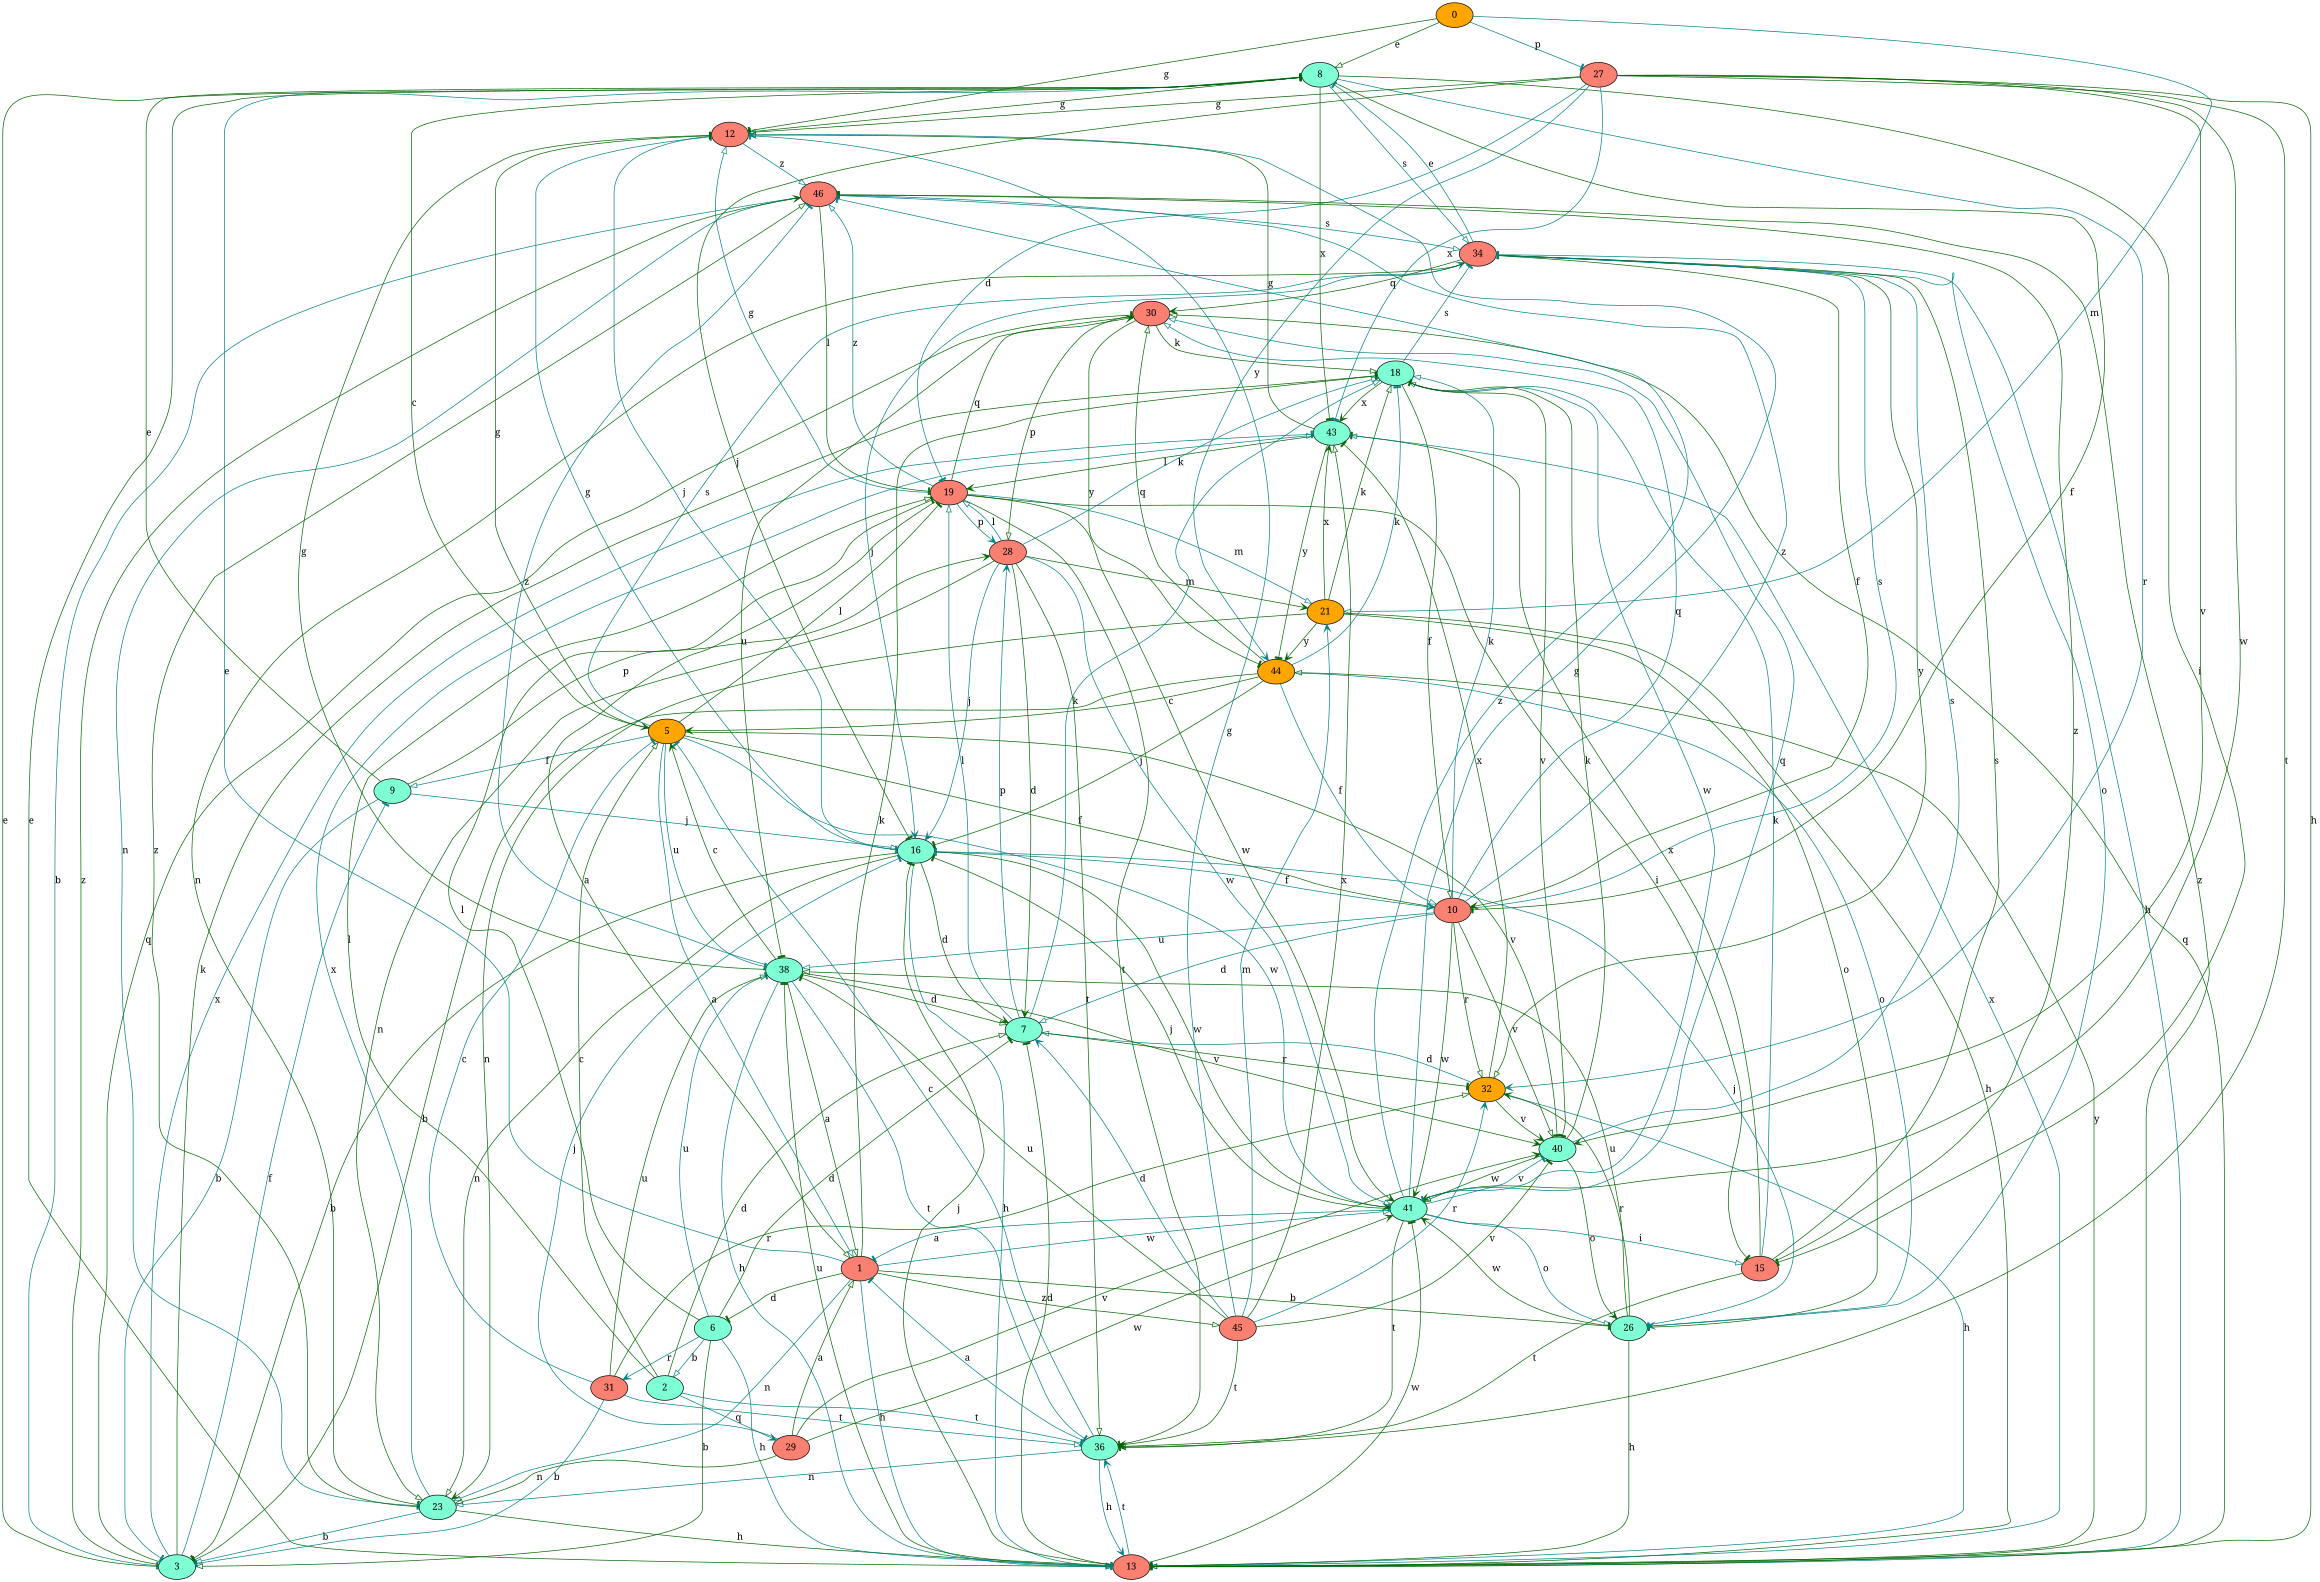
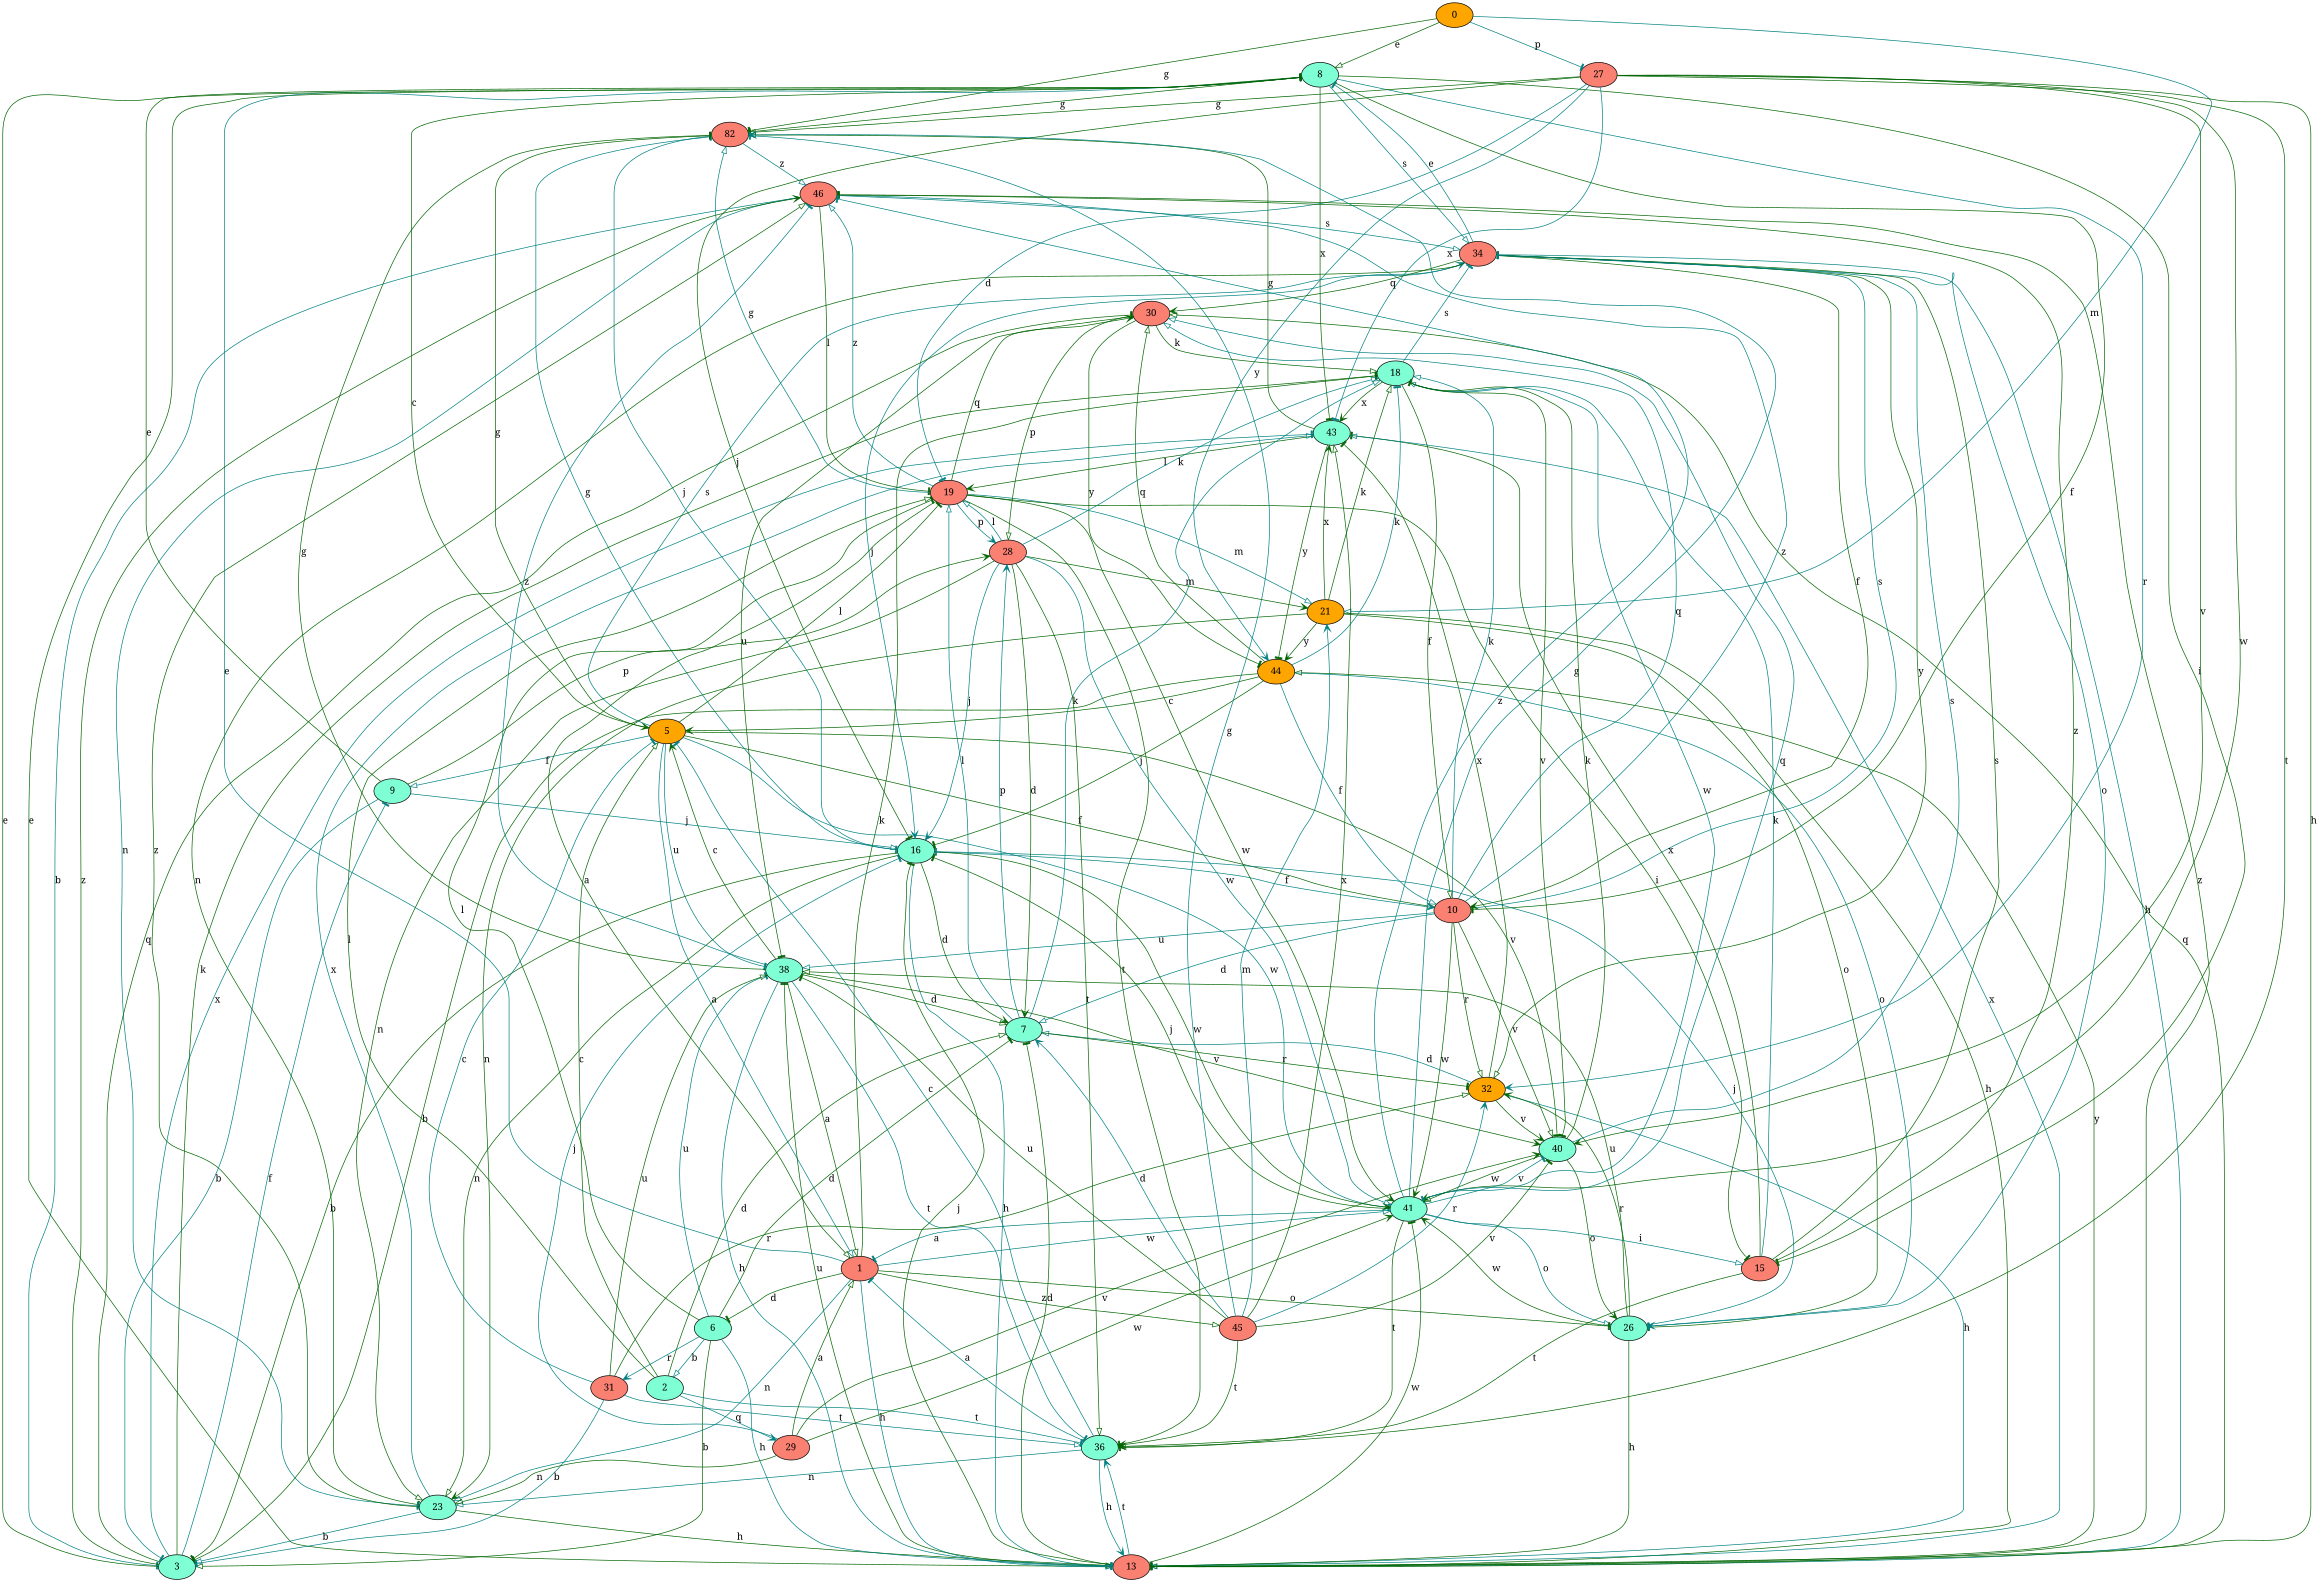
node "12": label "12" -> "82"
edge "1" -> "26": label "b" -> "o"
